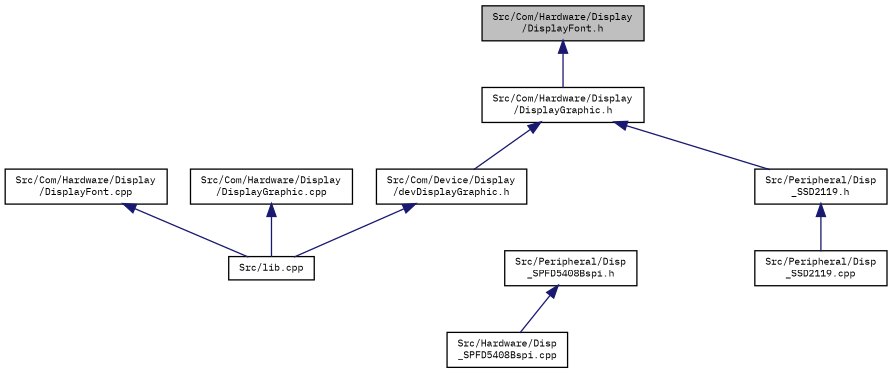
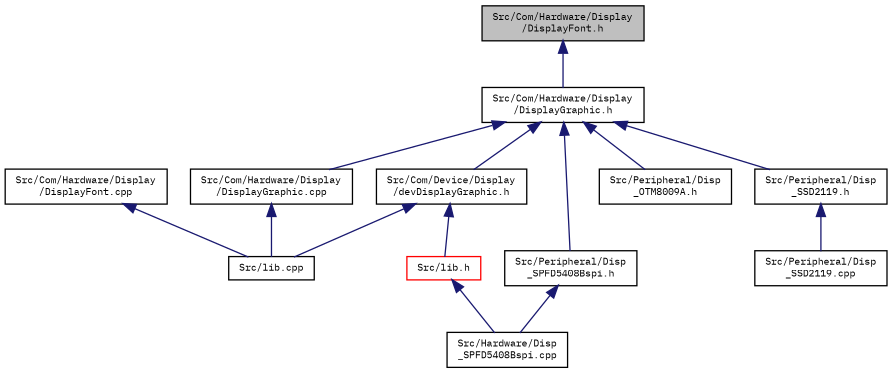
edge "Src/Com/Hardware/Display /DisplayGraphic.cpp" -> "Src/Com/Hardware/Display /DisplayGraphic.h": added
node "Src/Peripheral/Disp _OTM8009A.h": added
edge "Src/Peripheral/Disp _SPFD5408Bspi.h" -> "Src/Com/Hardware/Display /DisplayGraphic.h": added
node "Src/lib.h": added
